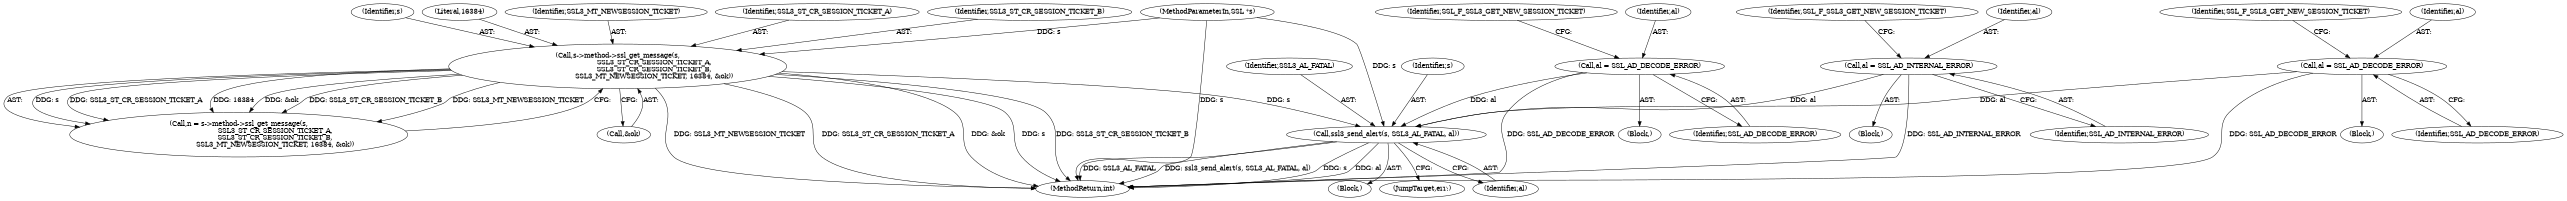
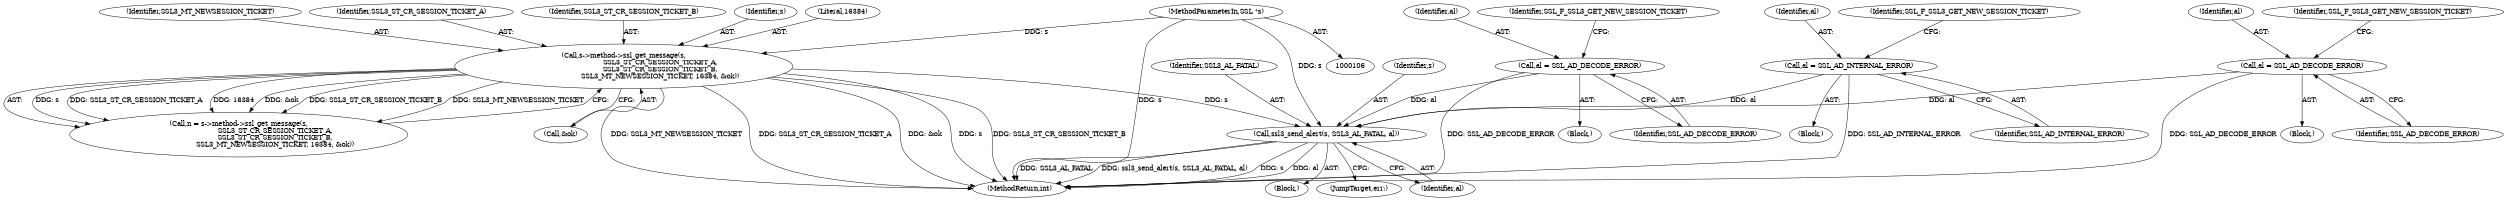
node "1000106": added
